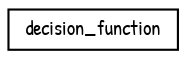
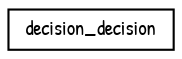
node "decision_function": label "decision_function" -> "decision_decision"
